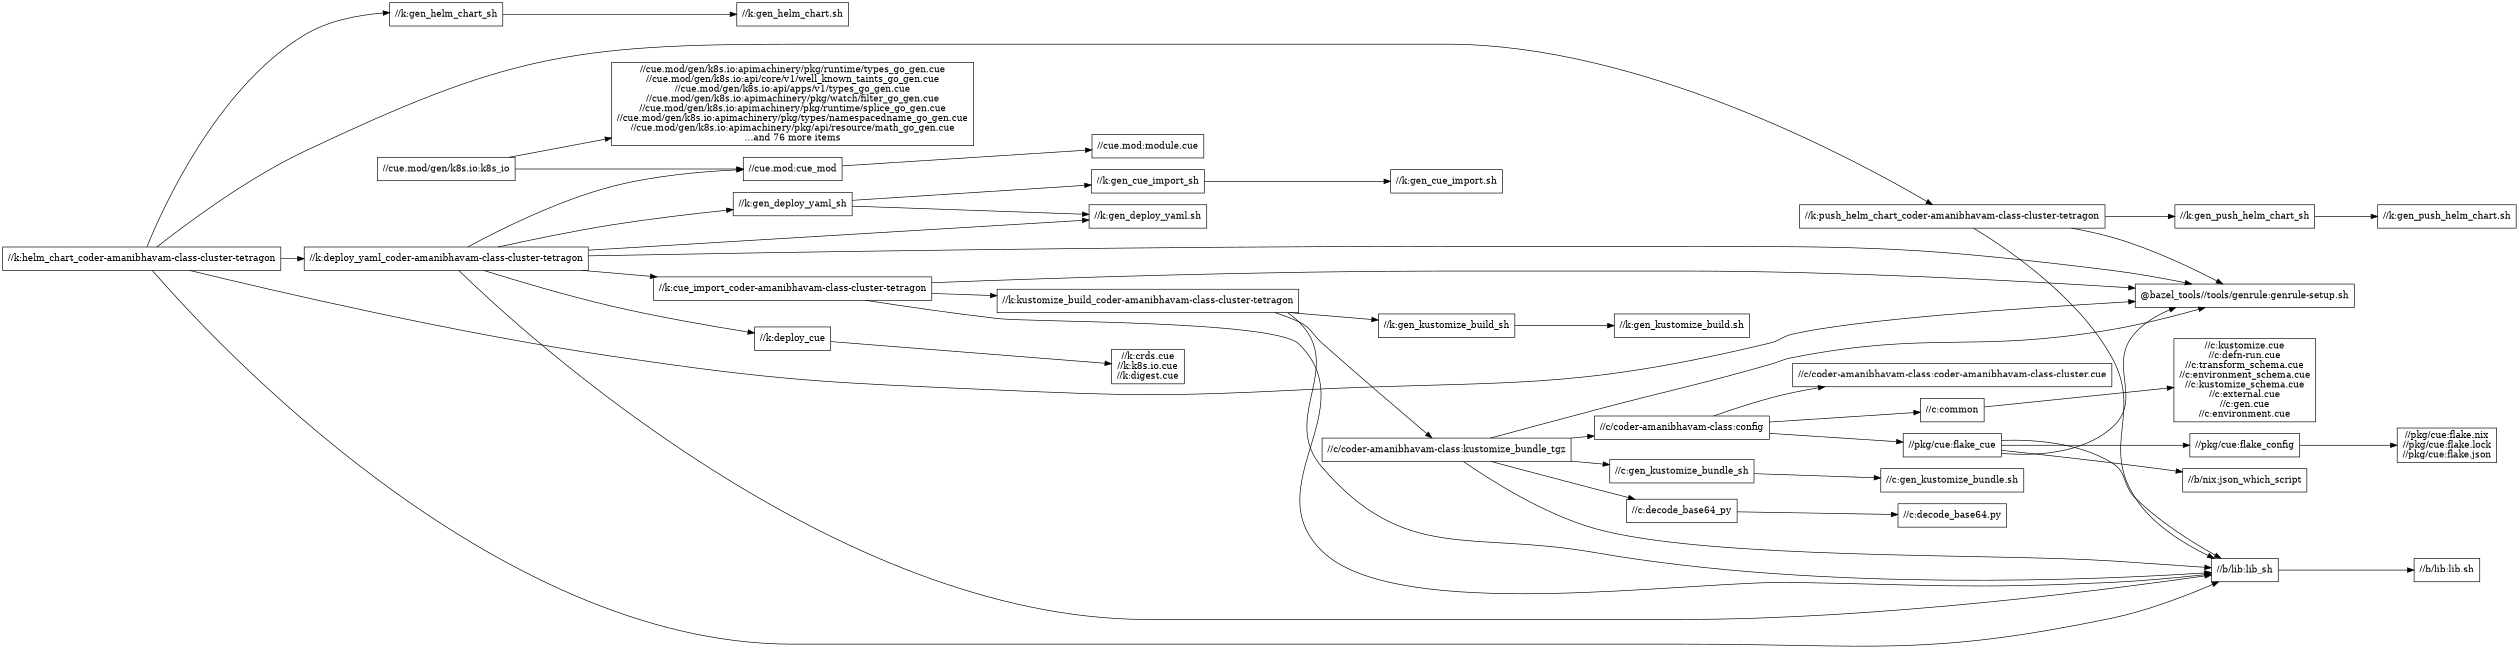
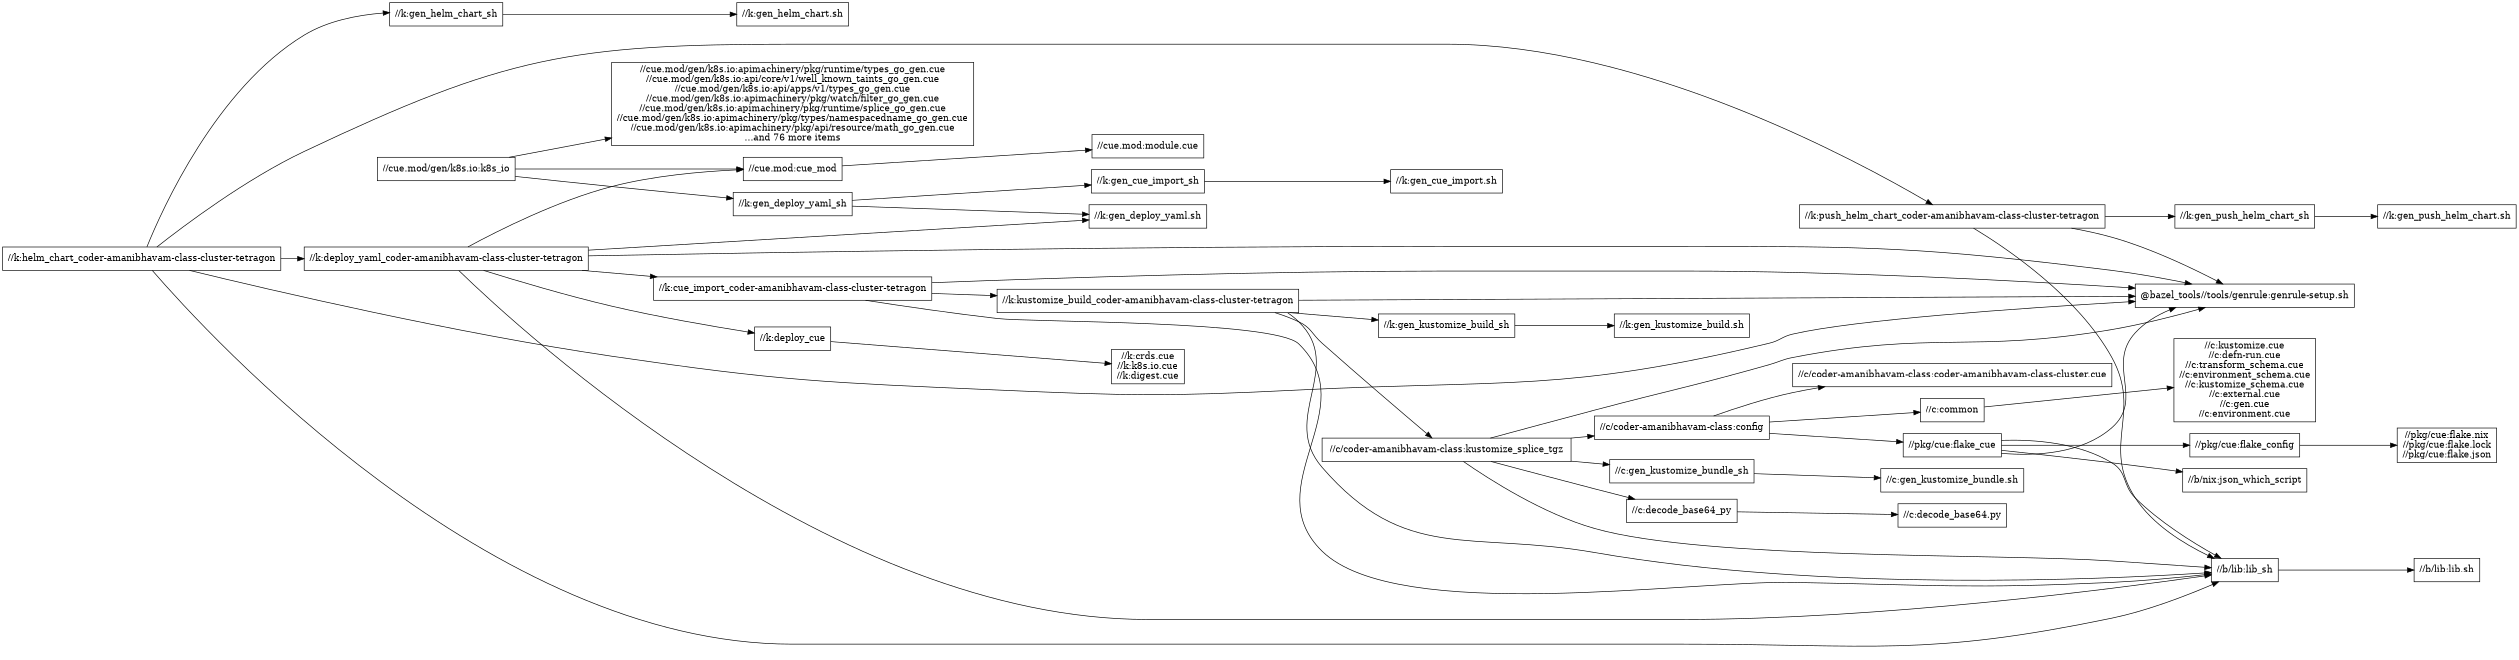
edge "//k:deploy_yaml_coder-amanibhavam-class-cluster-tetragon" -> "//k:gen_deploy_yaml_sh": now "//cue.mod/gen/k8s.io:k8s_io" -> "//k:gen_deploy_yaml_sh"
edge "//k:kustomize_build_coder-amanibhavam-class-cluster-tetragon" -> "@bazel_tools//tools/genrule:genrule-setup.sh": added
node "//c/coder-amanibhavam-class:kustomize_bundle_tgz": label "//c/coder-amanibhavam-class:kustomize_bundle_tgz" -> "//c/coder-amanibhavam-class:kustomize_splice_tgz"
